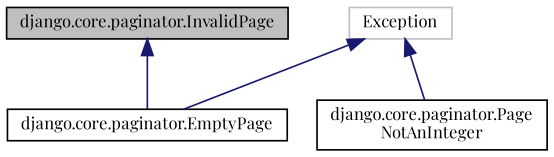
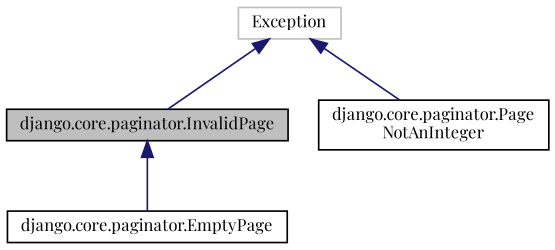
edge "django.core.paginator.EmptyPage" -> "Exception": now "django.core.paginator.InvalidPage" -> "Exception"
